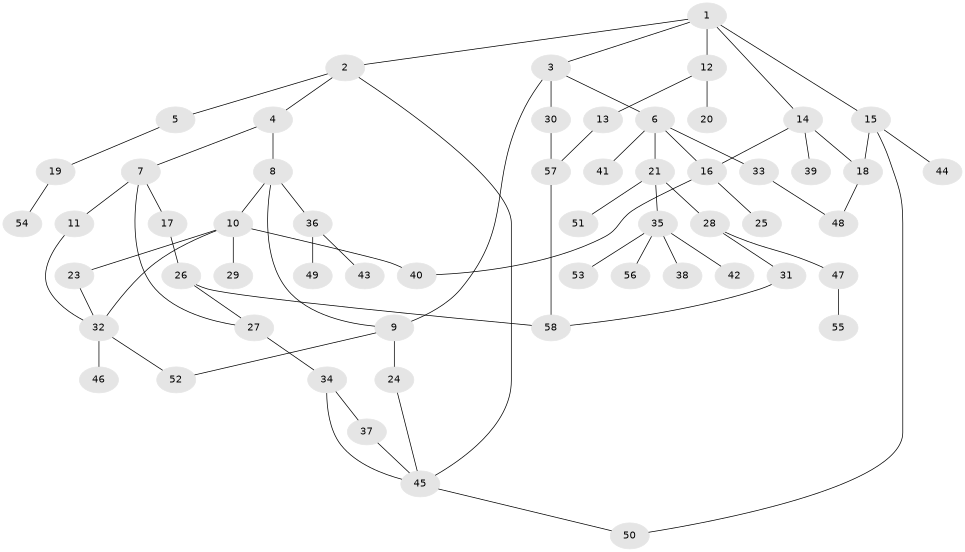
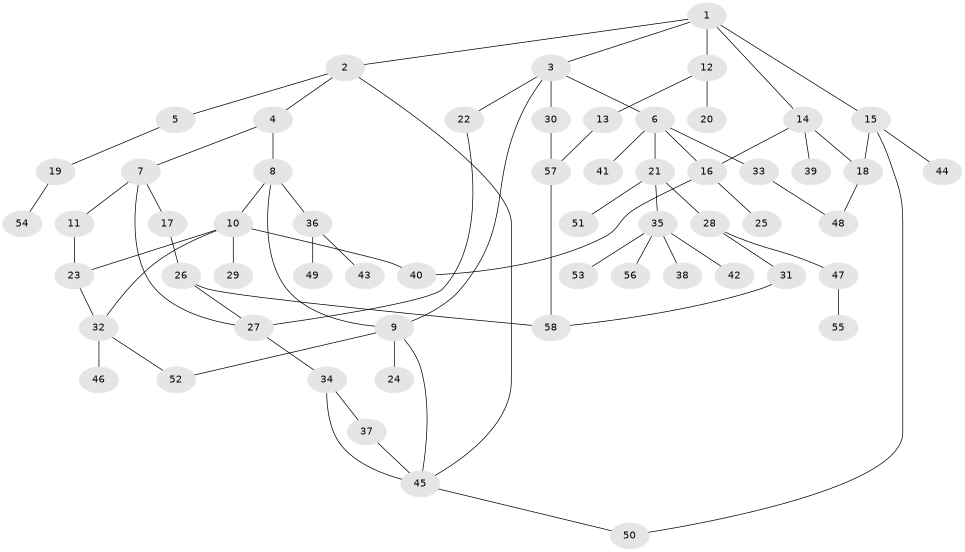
node "22": added
edge "11" -- "32": now "11" -- "23"
edge "24" -- "45": now "9" -- "45"
